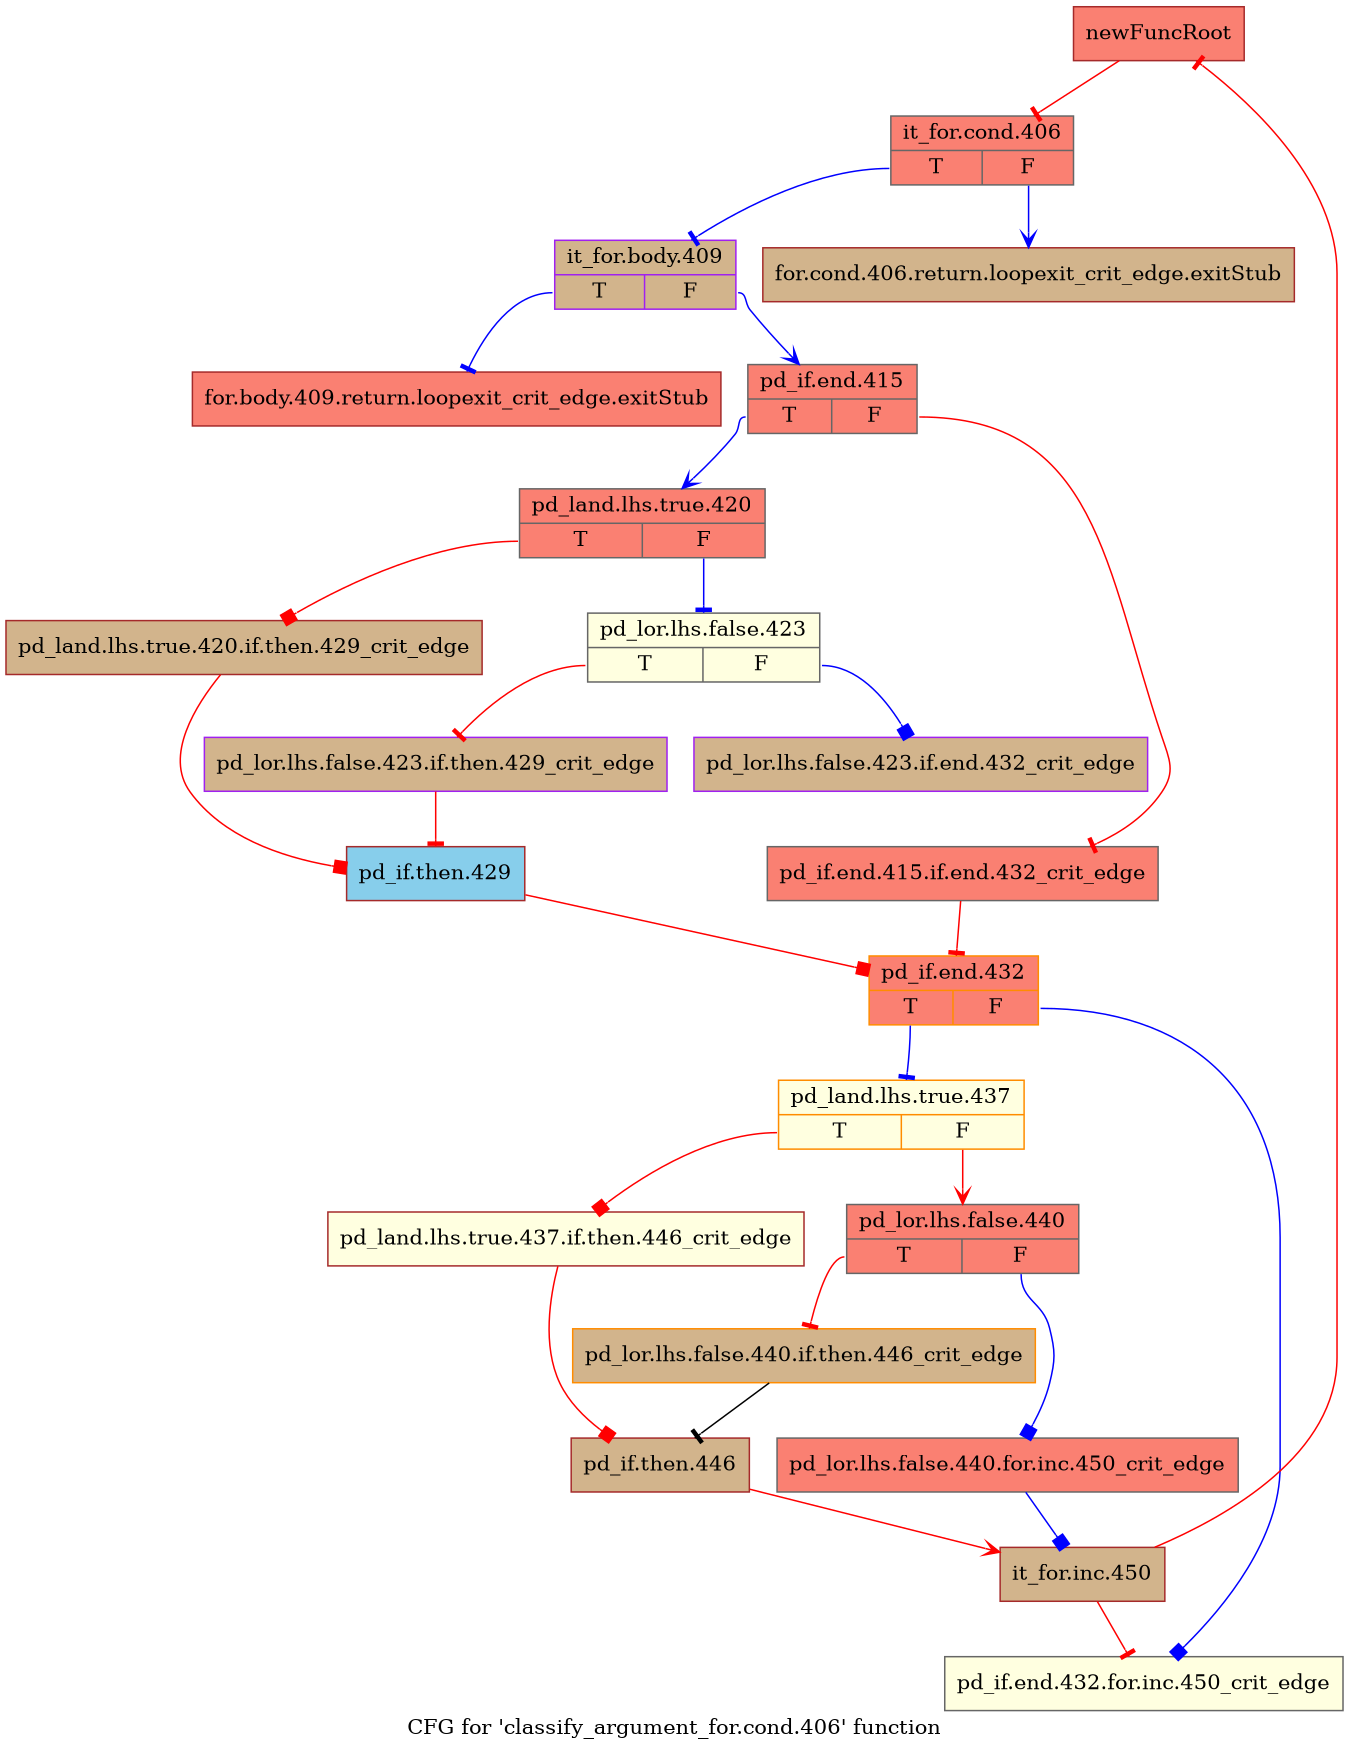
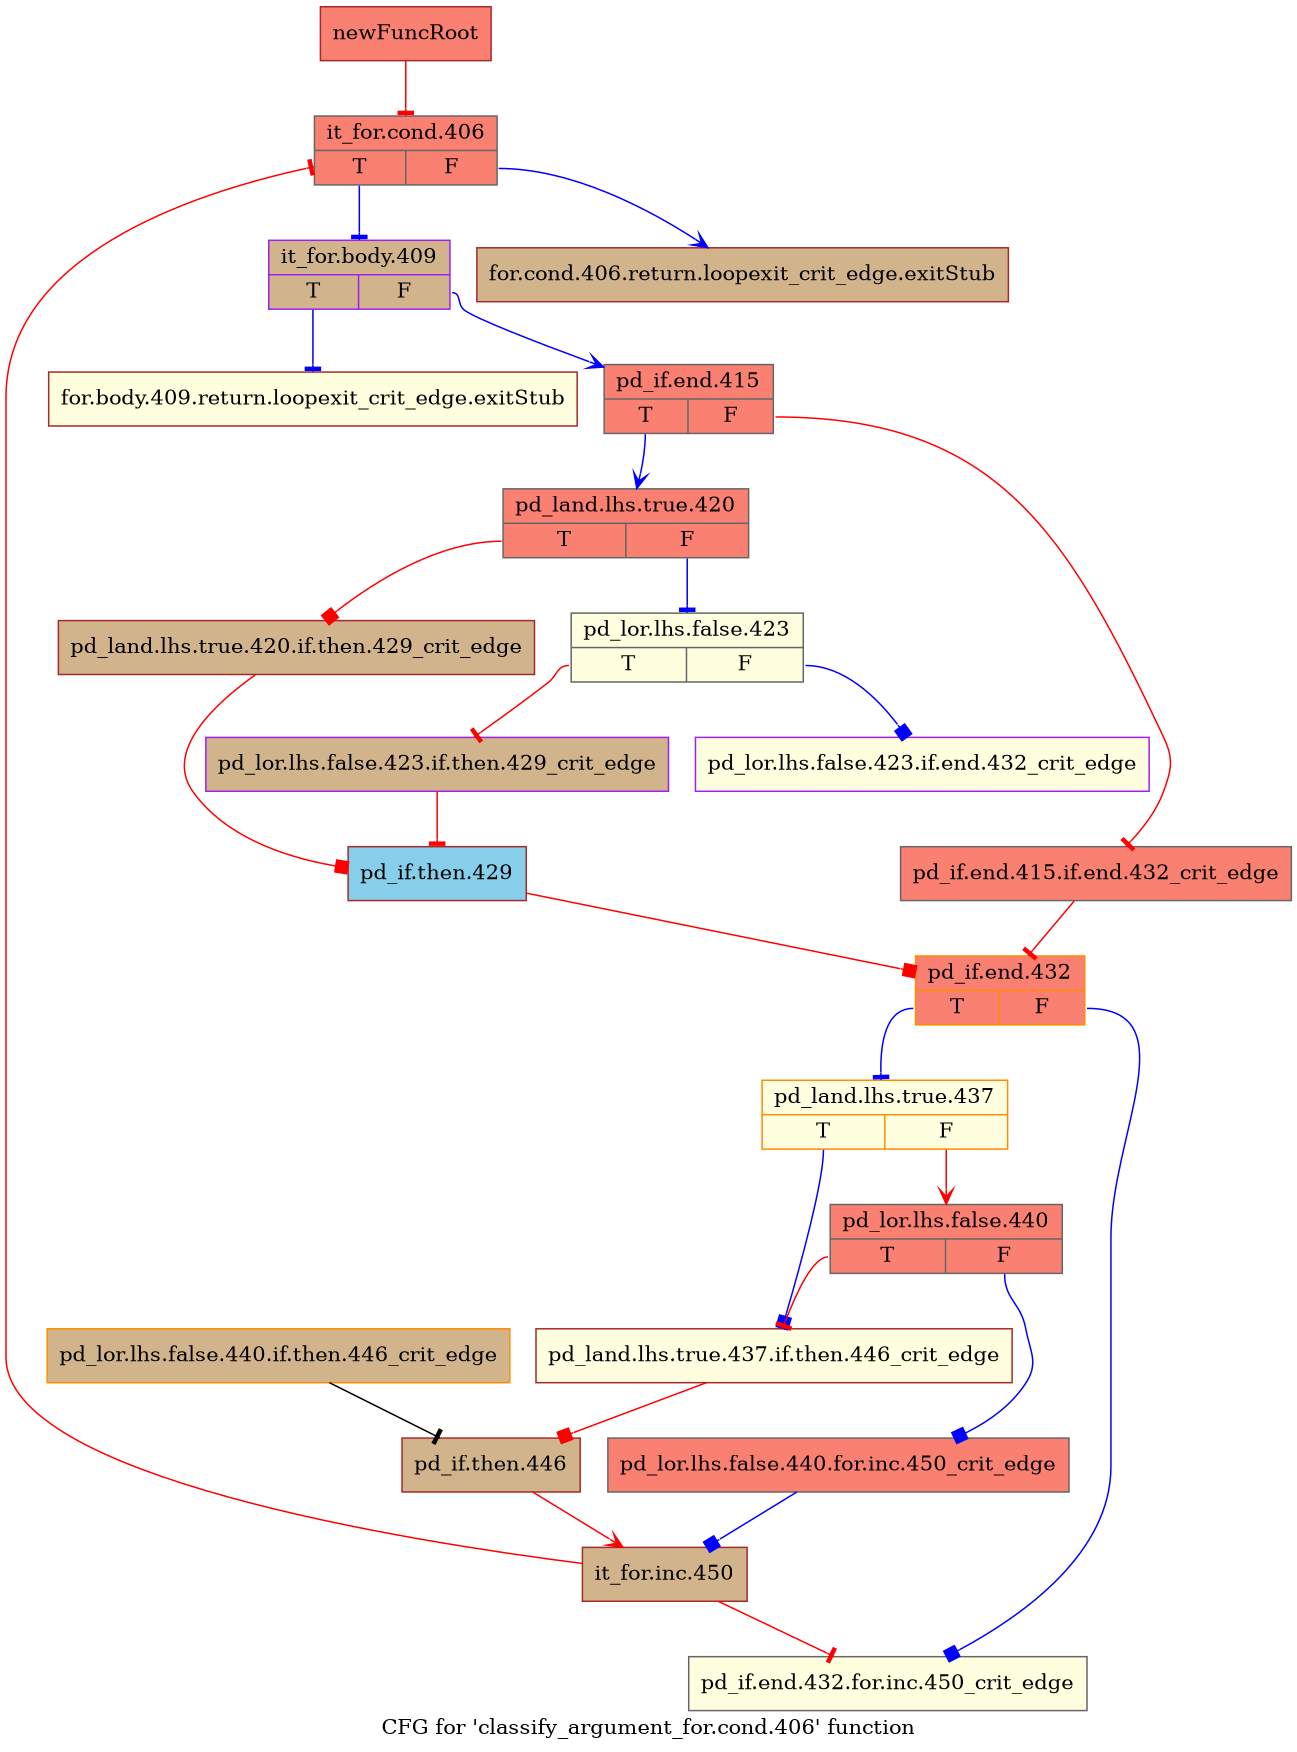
node "for.body.409.return.loopexit_crit_edge.exitStub": fillcolor salmon -> lightyellow
node "pd_lor.lhs.false.423.if.end.432_crit_edge": fillcolor tan -> lightyellow
edge "it_for.inc.450" -> "newFuncRoot": now "it_for.inc.450" -> "it_for.cond.406"
edge "pd_land.lhs.true.437" -> "pd_land.lhs.true.437.if.then.446_crit_edge": color red -> blue
edge "pd_lor.lhs.false.440" -> "pd_lor.lhs.false.440.if.then.446_crit_edge": now "pd_lor.lhs.false.440" -> "pd_land.lhs.true.437.if.then.446_crit_edge"
